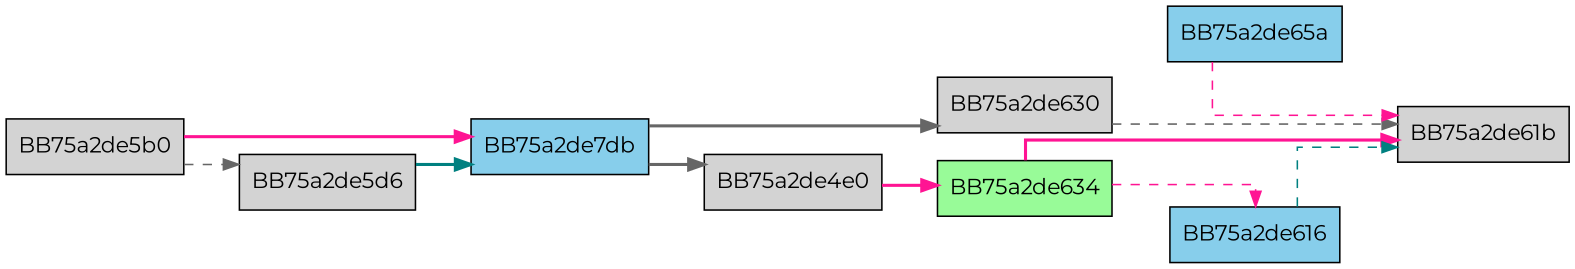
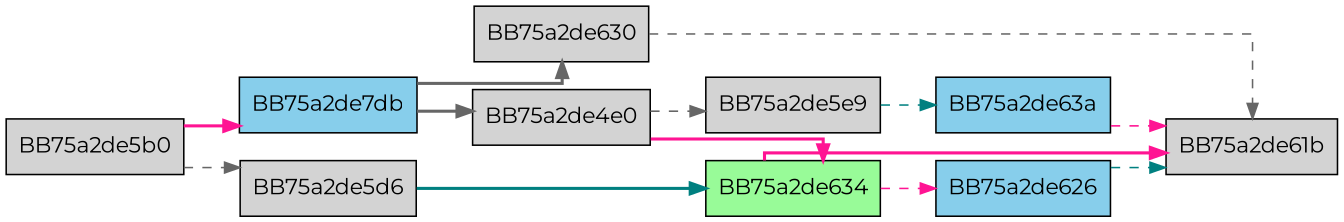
node "BB75a2de65a": label "BB75a2de65a" -> "BB75a2de63a"
node "BB75a2de5e9": added
edge "BB75a2de5d6" -> "BB75a2de7db": now "BB75a2de5d6" -> "BB75a2de634"
node "BB75a2de616": label "BB75a2de616" -> "BB75a2de626"
